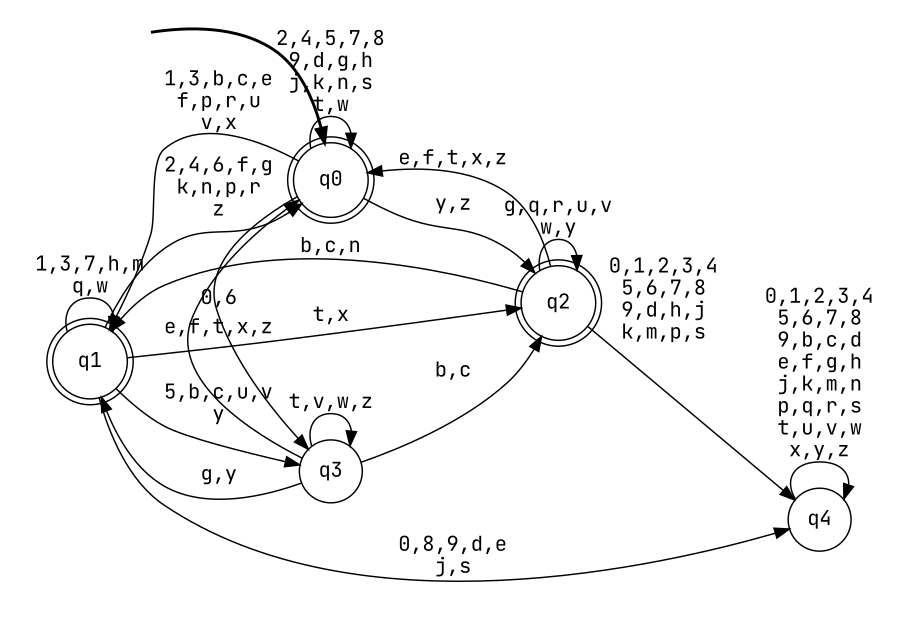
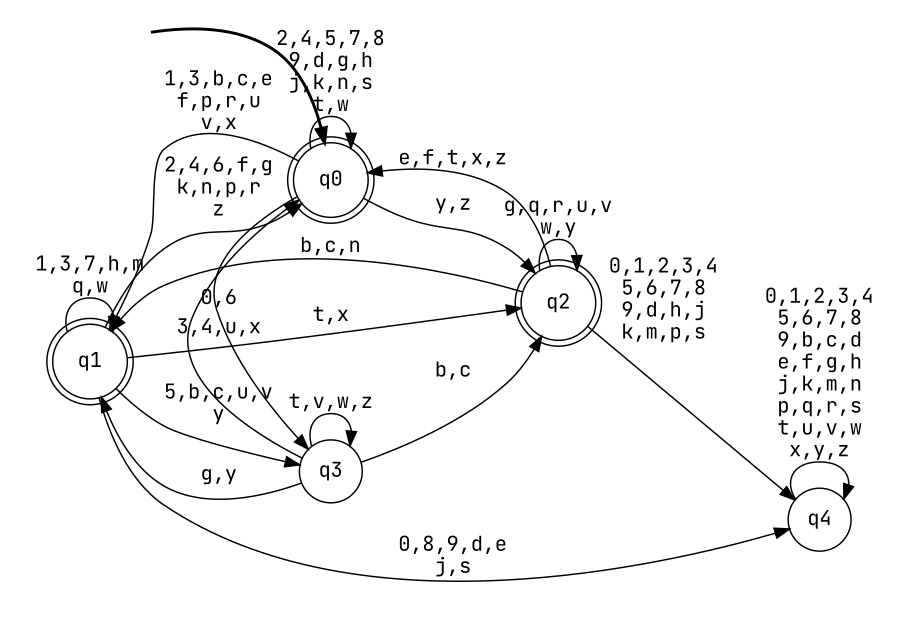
edge "q3" -> "q0": label "e,f,t,x,z" -> "3,4,u,x"
